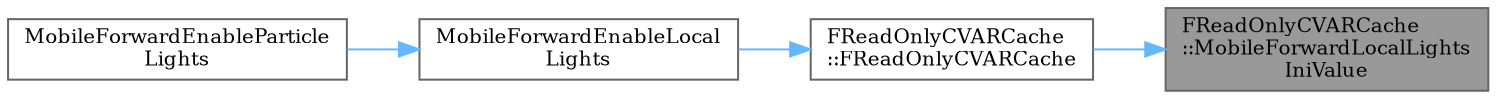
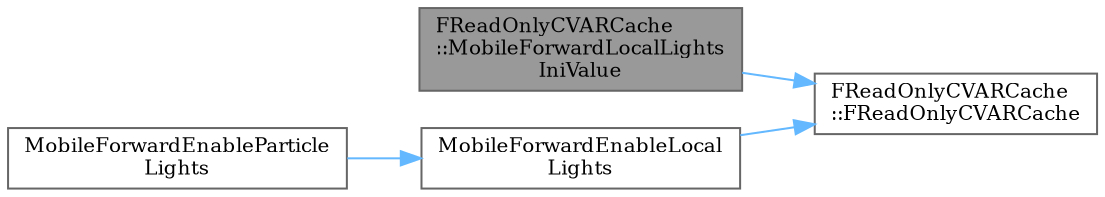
edge "FReadOnlyCVARCache ::FReadOnlyCVARCache" -> "FReadOnlyCVARCache ::MobileForwardLocalLights IniValue": reversed
